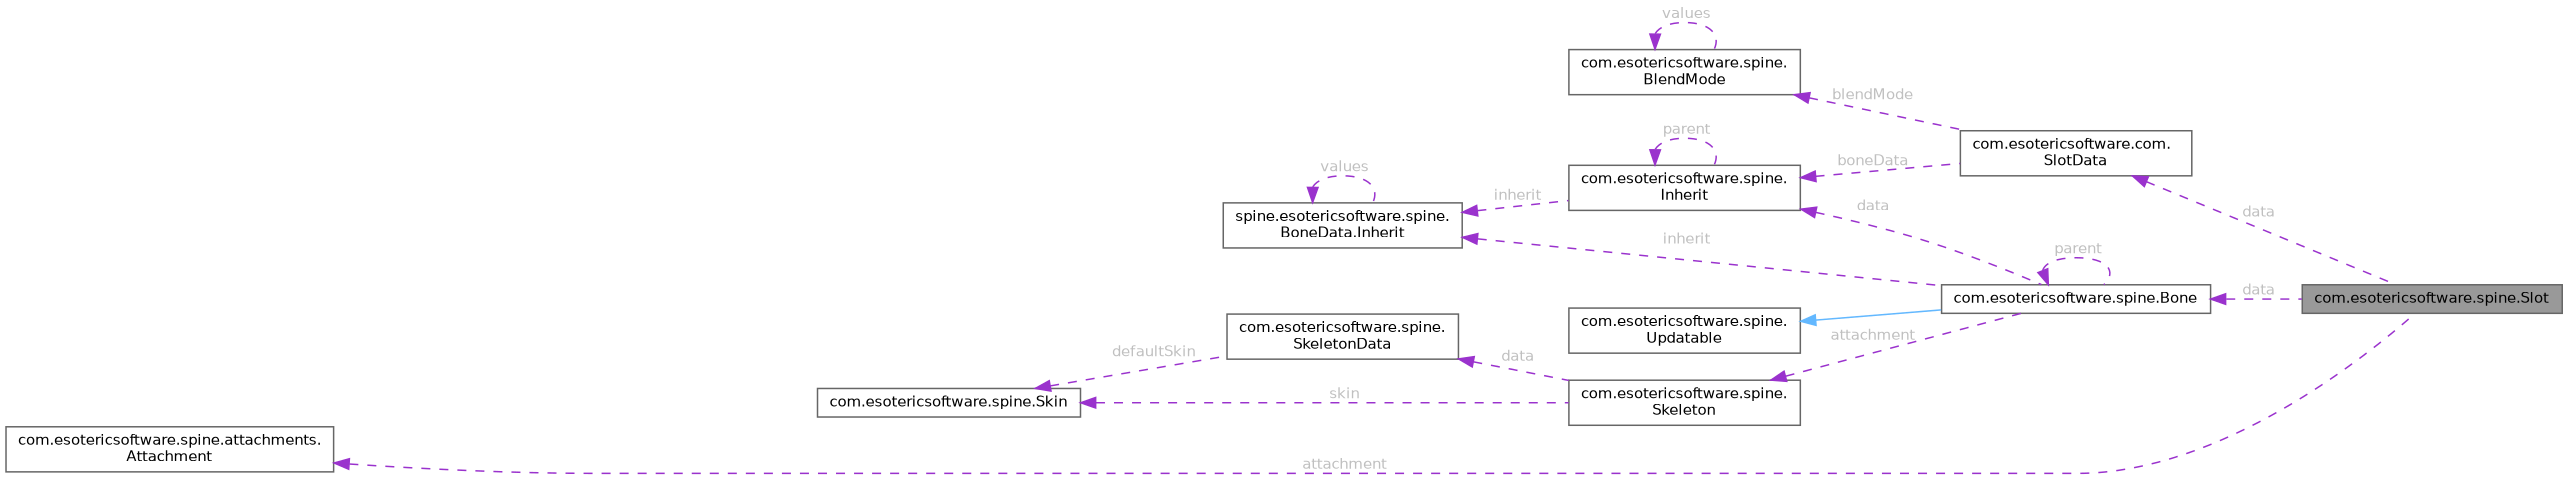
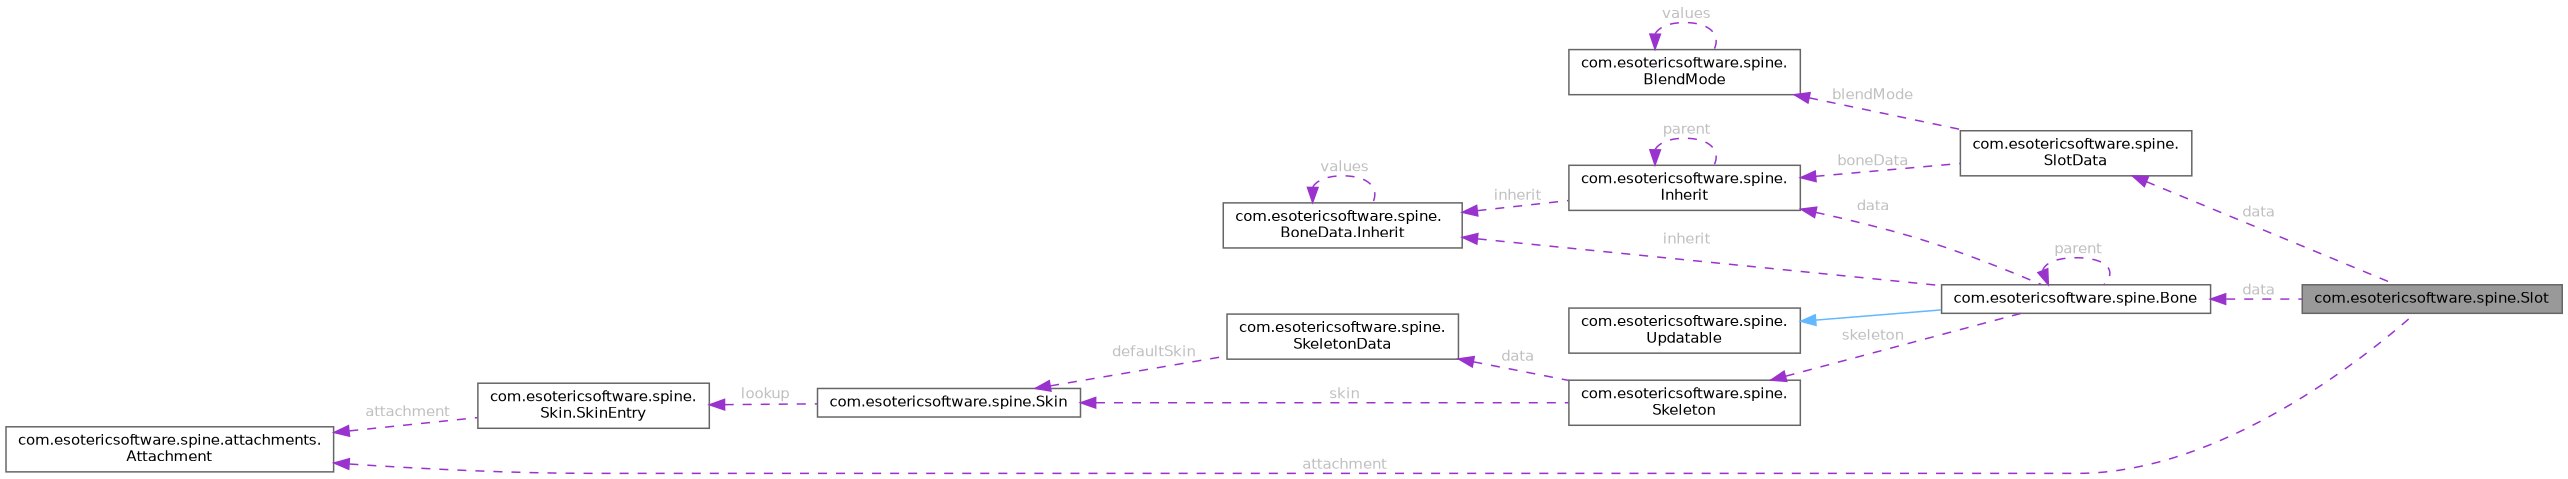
node "com.esotericsoftware.com. SlotData": label "com.esotericsoftware.com. SlotData" -> "com.esotericsoftware.spine. SlotData"
node "spine.esotericsoftware.spine. BoneData.Inherit": label "spine.esotericsoftware.spine. BoneData.Inherit" -> "com.esotericsoftware.spine. BoneData.Inherit"
edge "com.esotericsoftware.spine.Bone" -> "com.esotericsoftware.spine. Skeleton": label " attachment" -> " skeleton"
node "com.esotericsoftware.spine. Skin.SkinEntry": added
